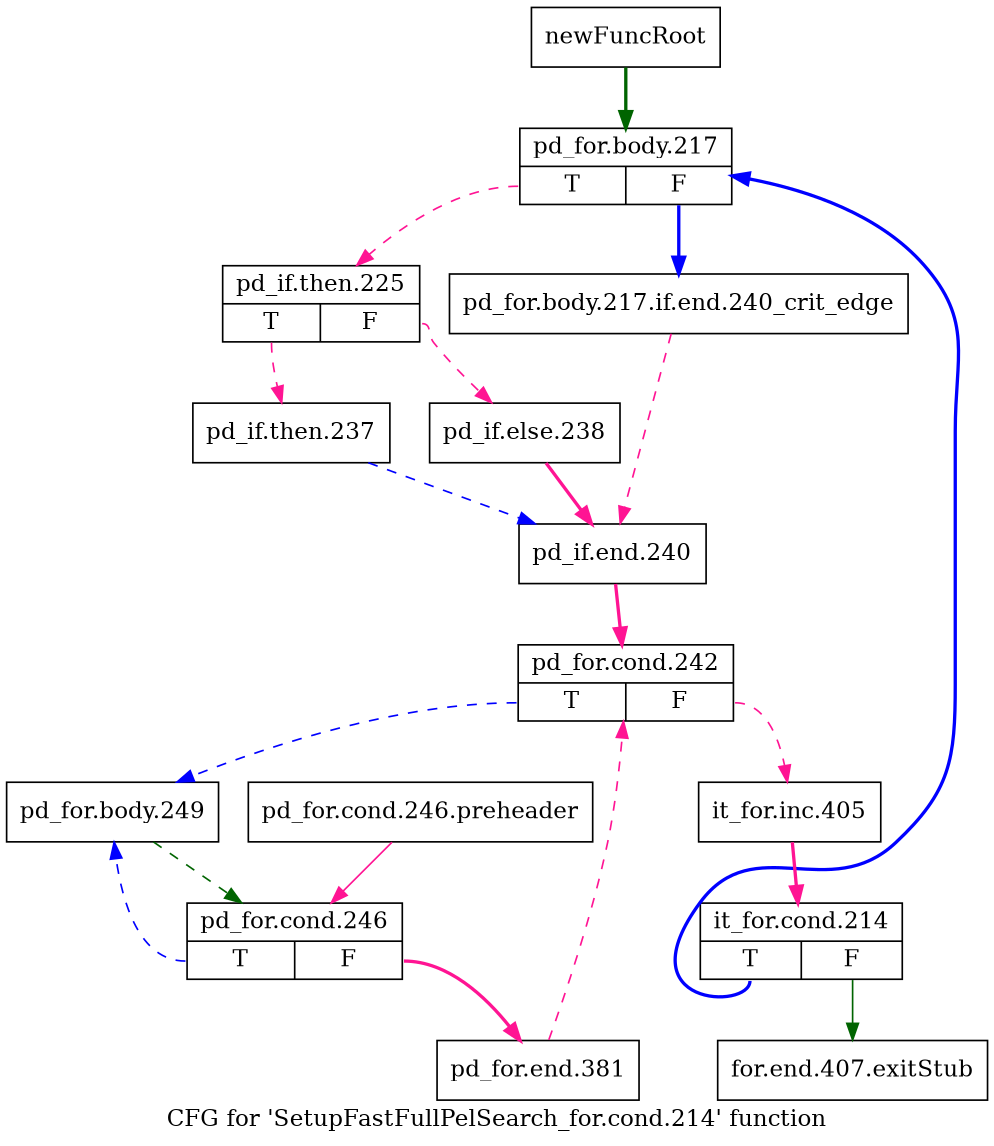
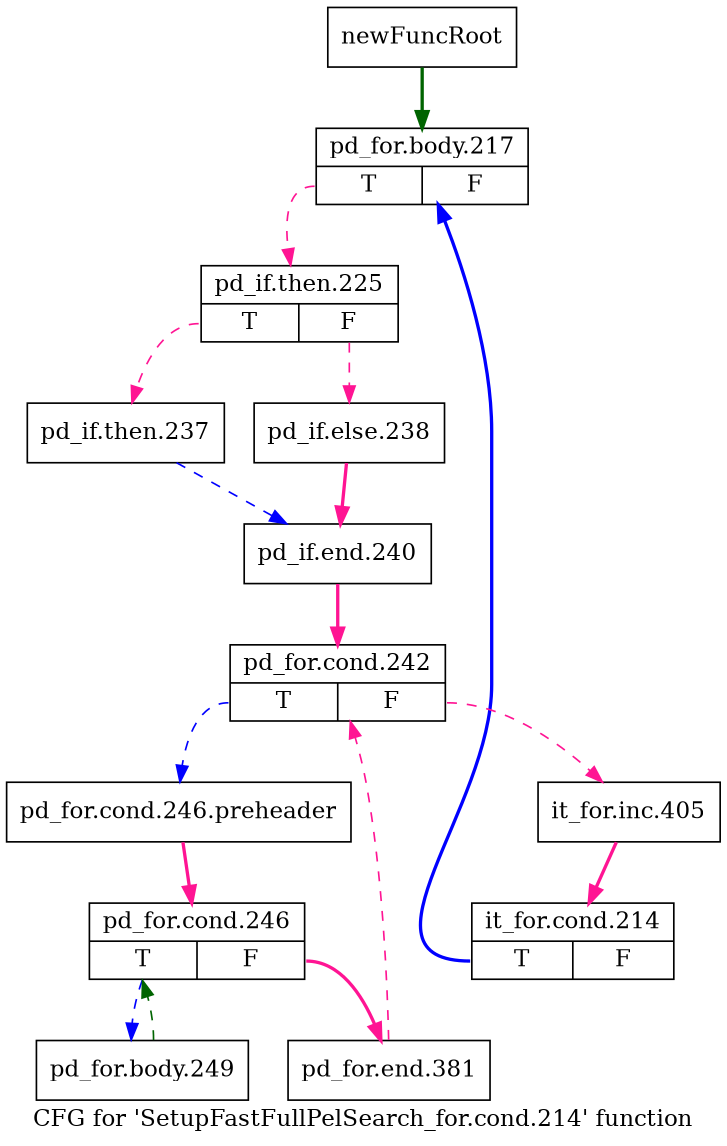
node "pd_for.body.217.if.end.240_crit_edge": removed
edge "pd_for.cond.242" -> "pd_for.body.249": now "pd_for.cond.242" -> "pd_for.cond.246.preheader"
edge "pd_for.cond.246.preheader" -> "pd_for.cond.246": style solid -> bold
node "for.end.407.exitStub": removed
